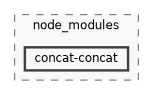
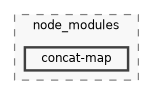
node "concat-concat": label "concat-concat" -> "concat-map"
